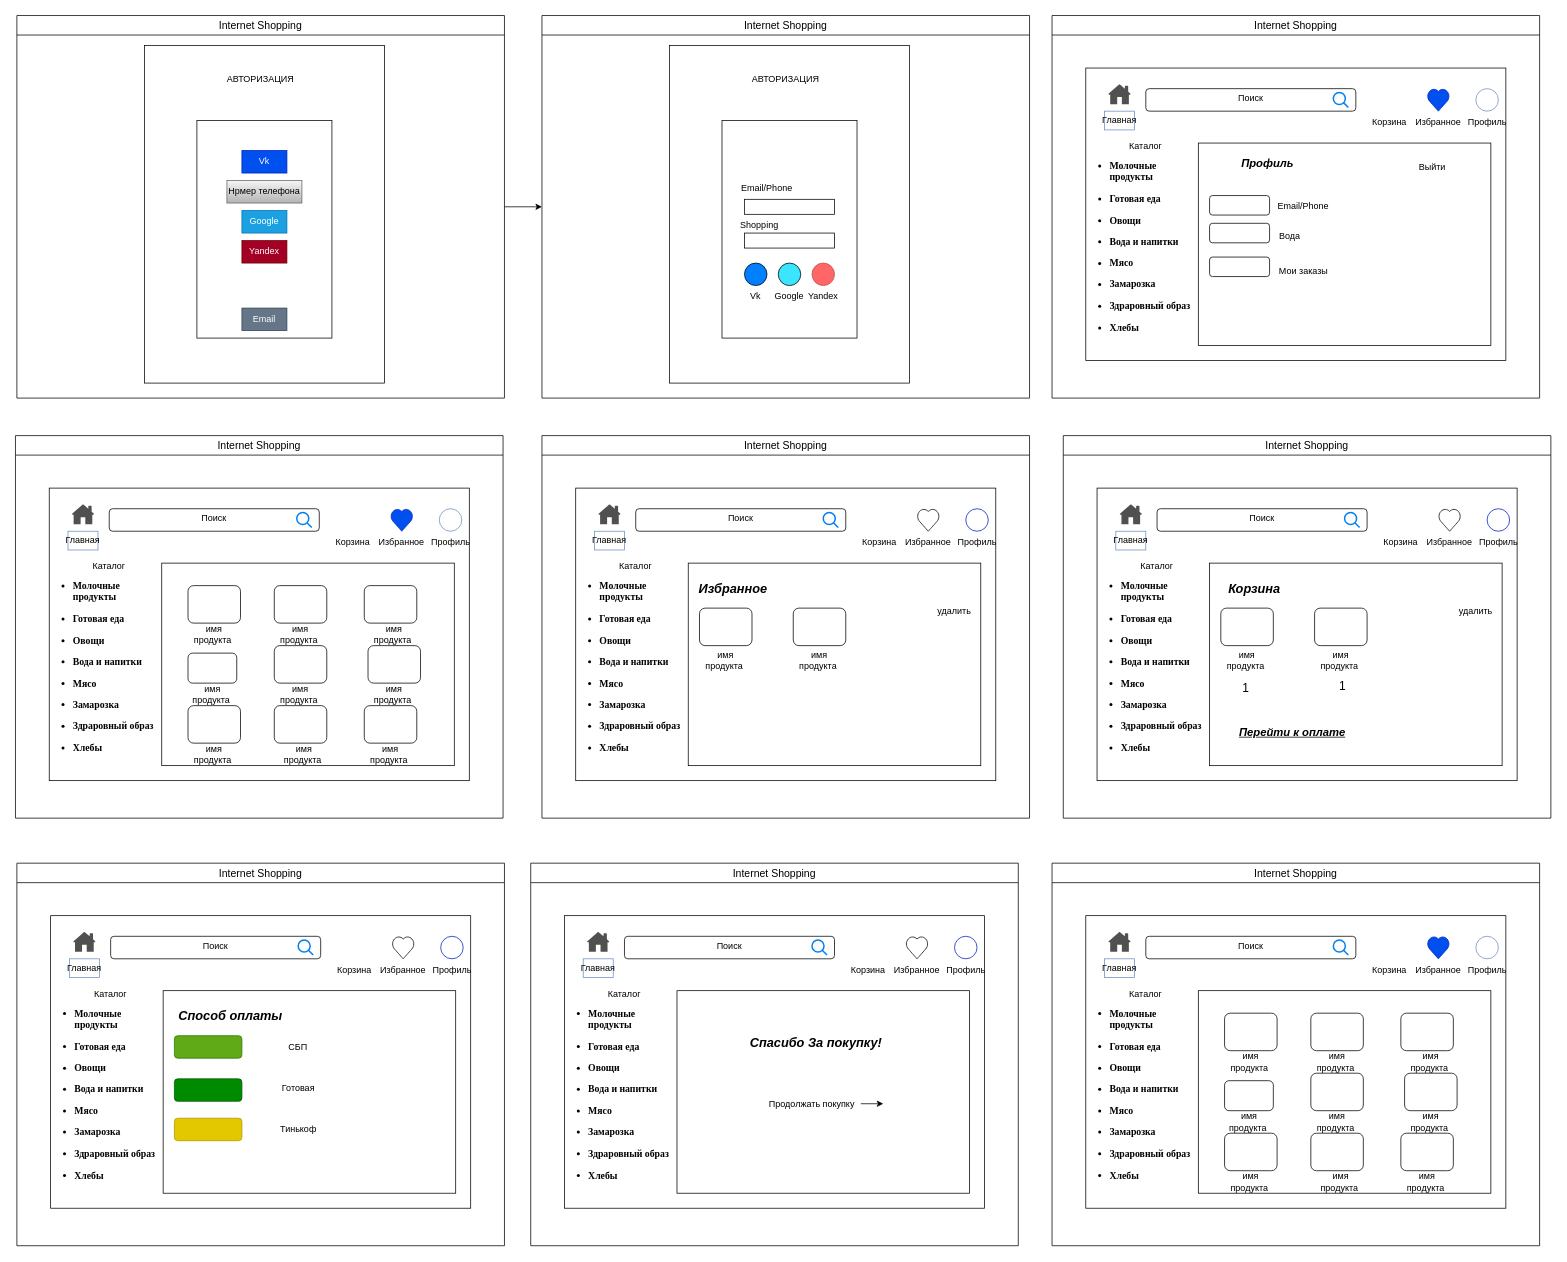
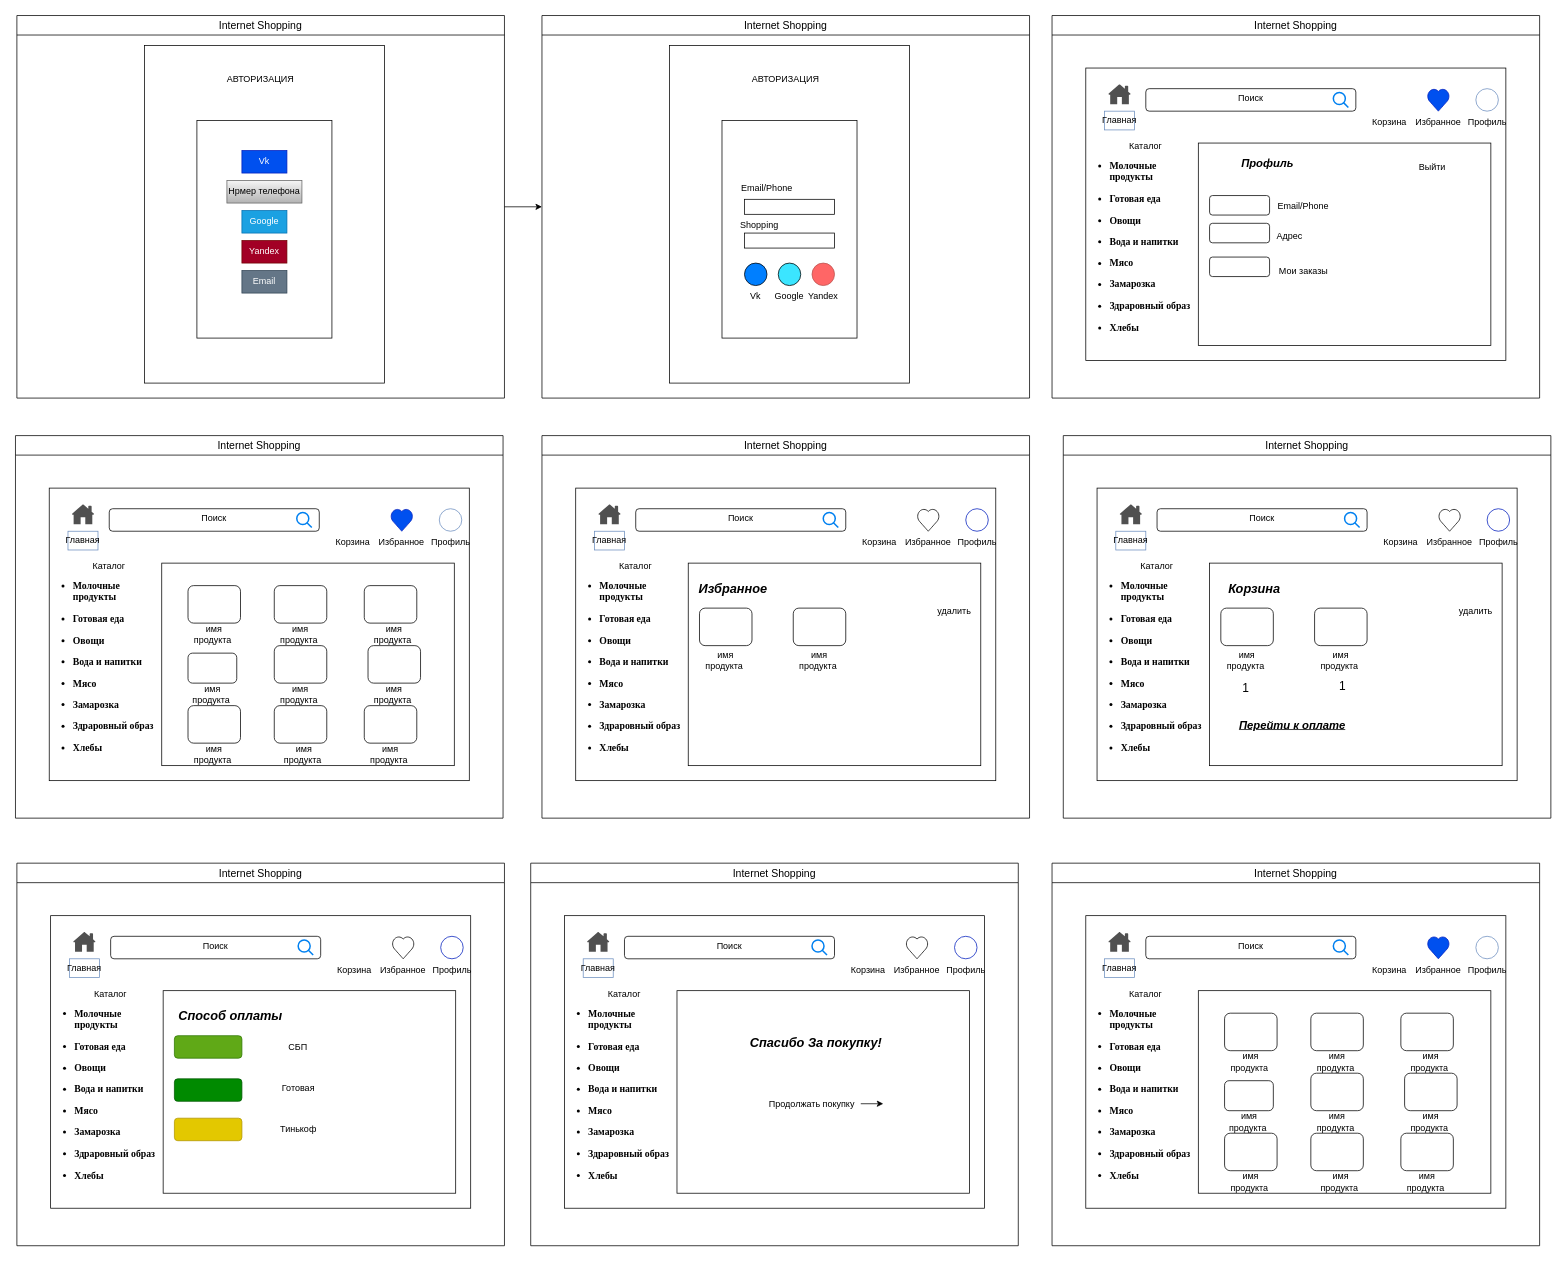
node "Вода": label "Вода" -> "Адрес"
node "Email": moved (264, 319) -> (264, 282)
node "Перейти к оплате": moved (1292, 732) -> (1292, 724)
